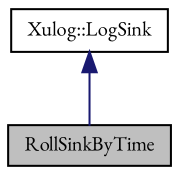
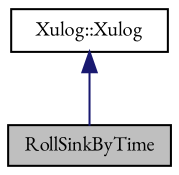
node "Xulog::LogSink": label "Xulog::LogSink" -> "Xulog::Xulog"
